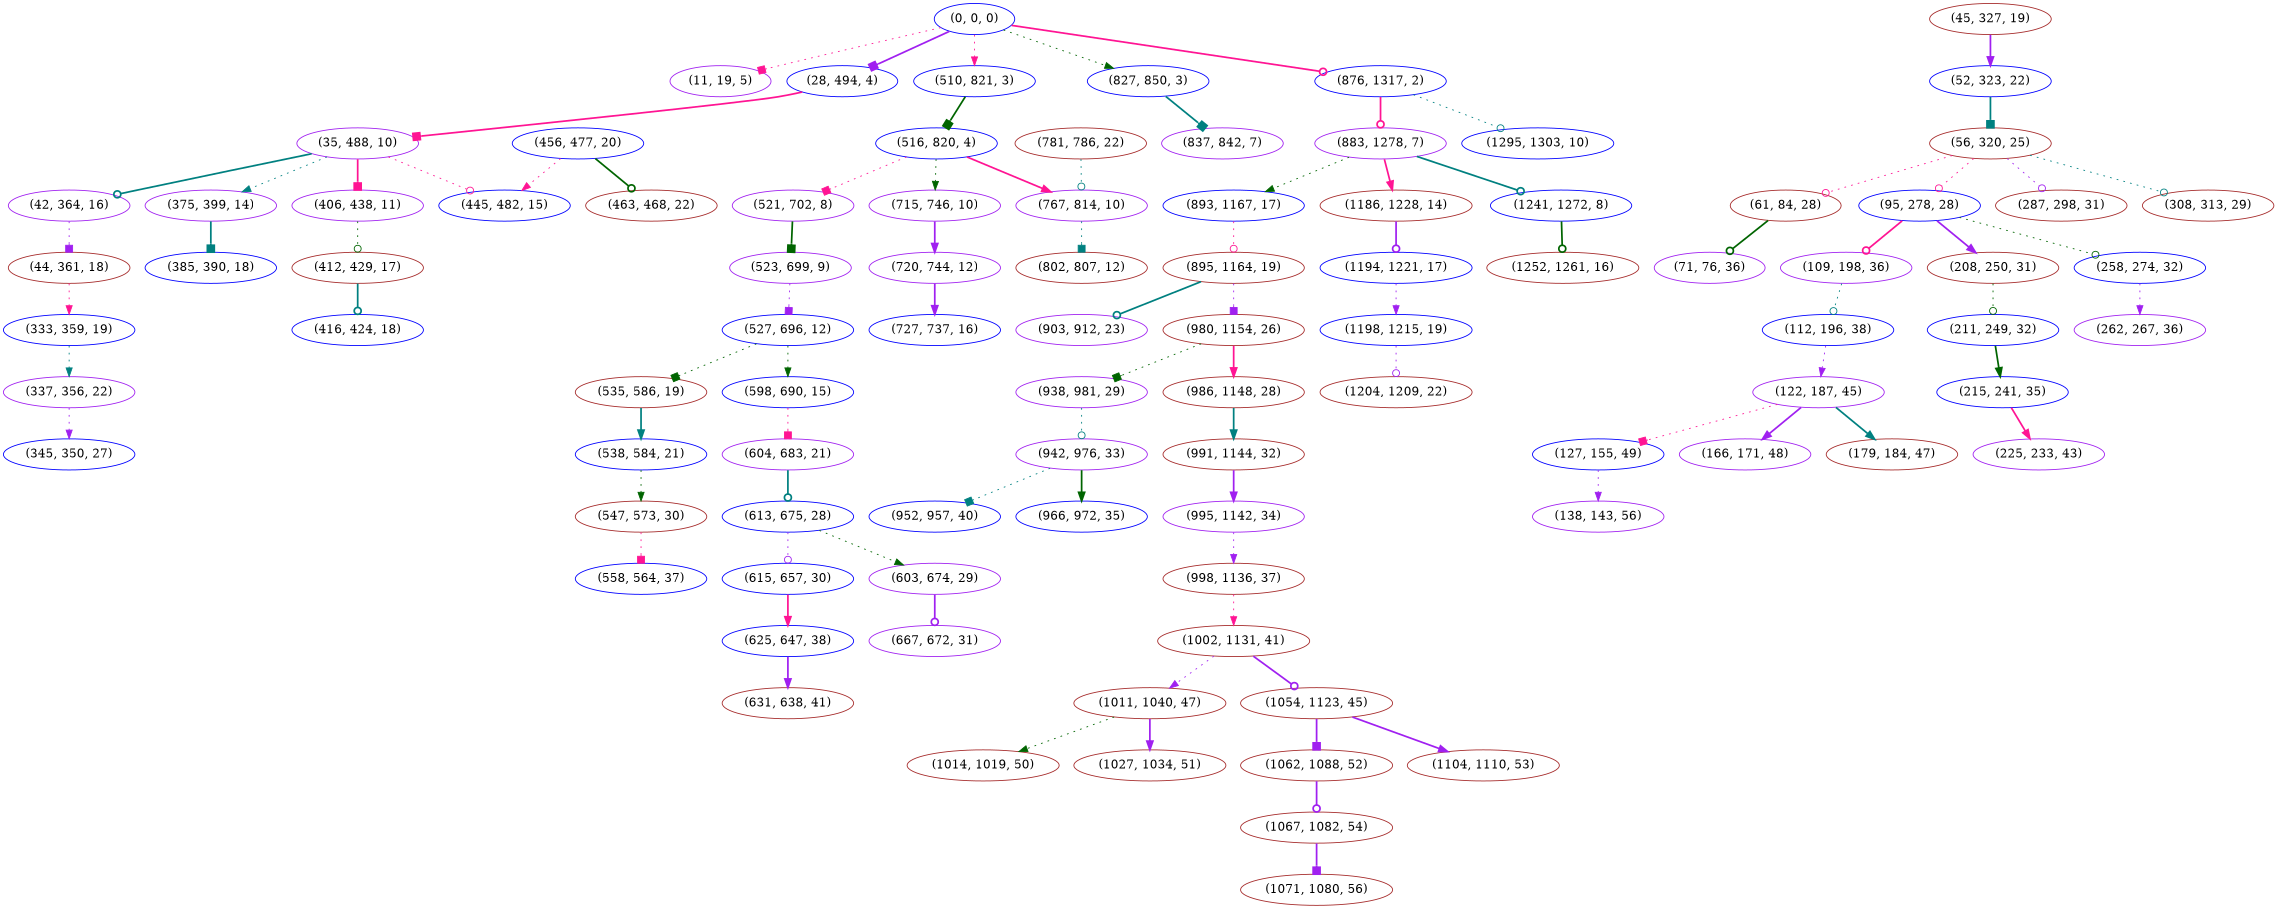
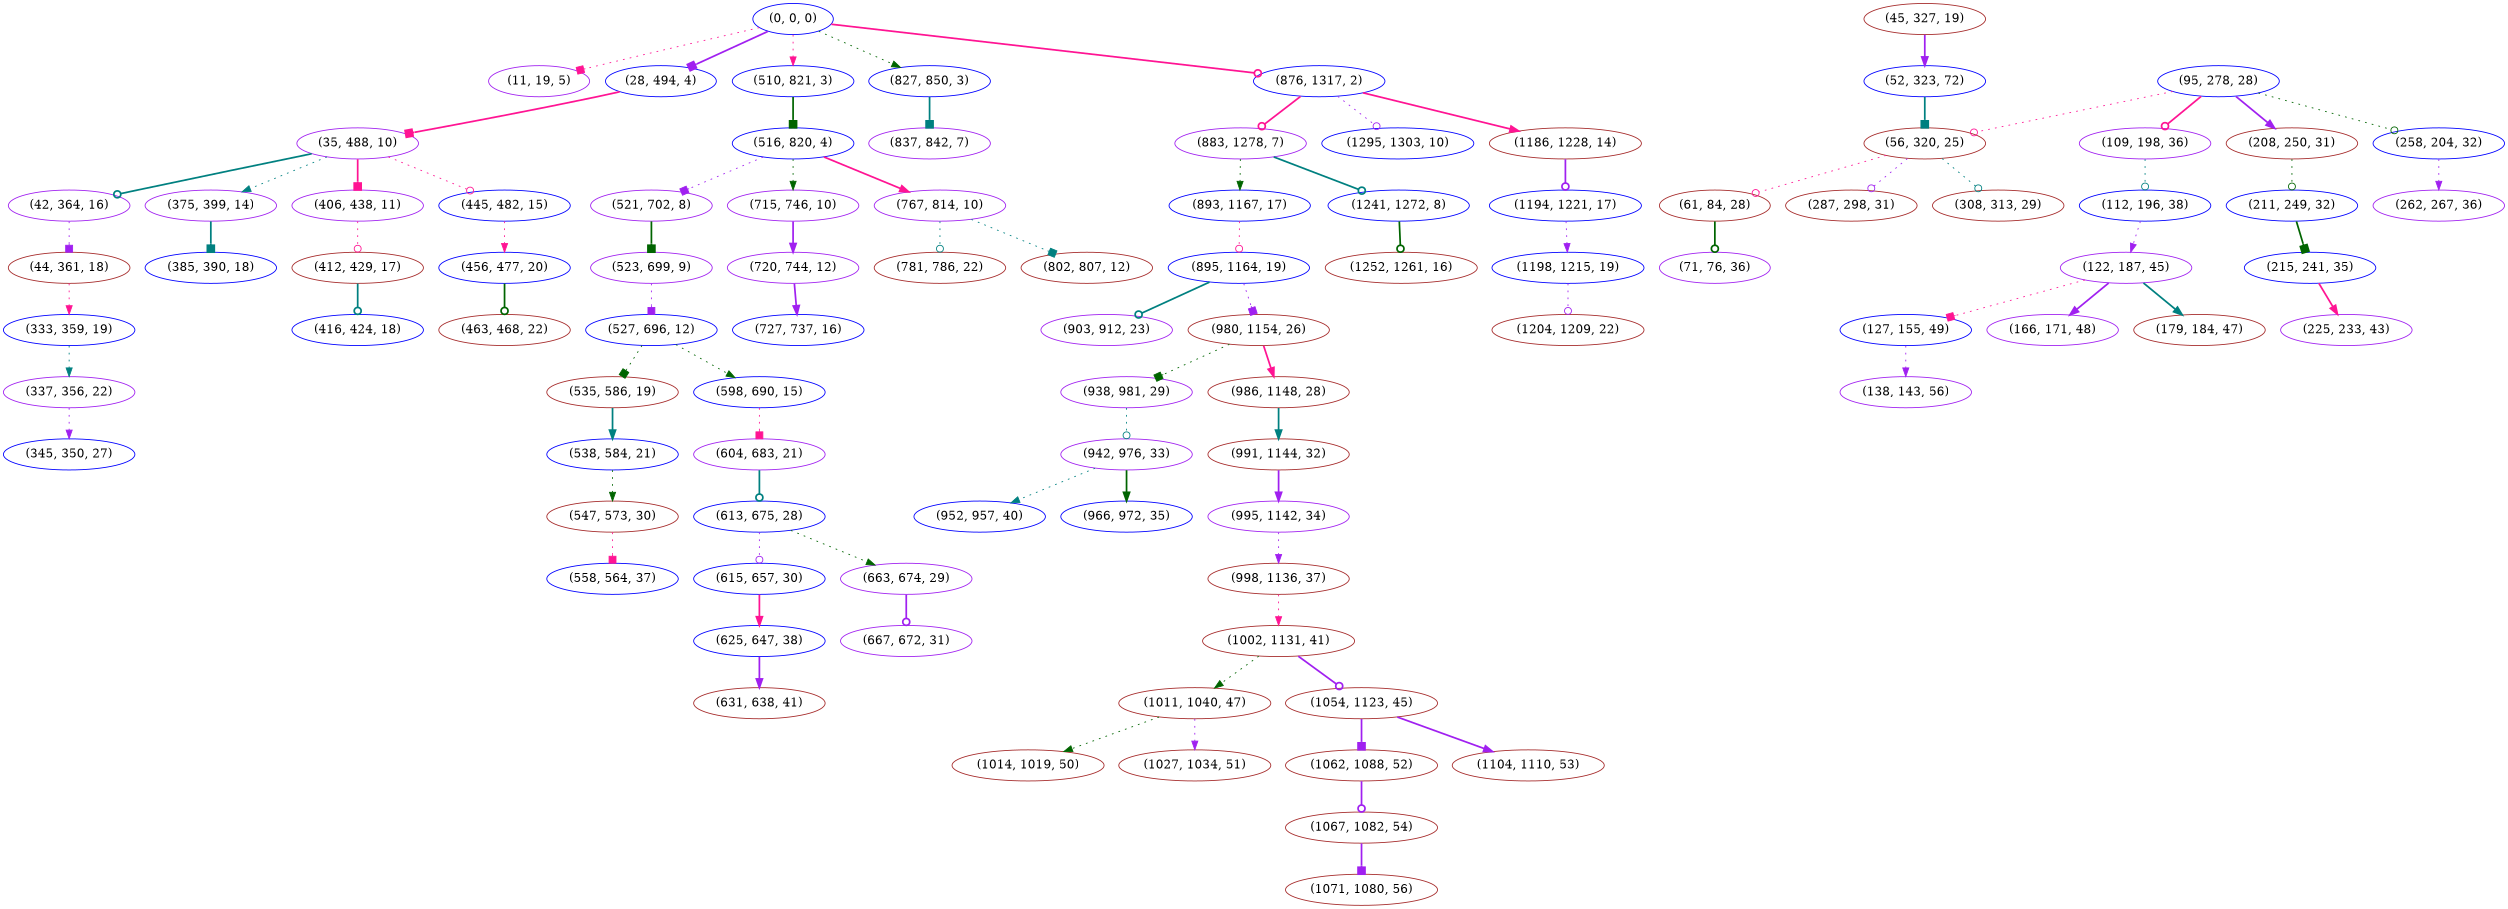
node "(52, 323, 22)": label "(52, 323, 22)" -> "(52, 323, 72)"
edge "(876, 1317, 2)" -> "(1295, 1303, 10)": color teal -> purple
edge "(883, 1278, 7)" -> "(1186, 1228, 14)": now "(876, 1317, 2)" -> "(1186, 1228, 14)"
edge "(781, 786, 22)" -> "(767, 814, 10)": reversed
edge "(456, 477, 20)" -> "(445, 482, 15)": reversed
edge "(56, 320, 25)" -> "(95, 278, 28)": reversed
edge "(516, 820, 4)" -> "(521, 702, 8)": color deeppink -> purple
edge "(406, 438, 11)" -> "(412, 429, 17)": color darkgreen -> deeppink
node "(895, 1164, 19)": color brown -> blue
node "(258, 274, 32)": label "(258, 274, 32)" -> "(258, 204, 32)"
edge "(211, 249, 32)" -> "(215, 241, 35)": arrowhead normal -> box
edge "(942, 976, 33)" -> "(952, 957, 40)": arrowhead box -> normal
node "(603, 674, 29)": label "(603, 674, 29)" -> "(663, 674, 29)"
edge "(1002, 1131, 41)" -> "(1011, 1040, 47)": color purple -> darkgreen
edge "(1011, 1040, 47)" -> "(1027, 1034, 51)": style bold -> dotted
